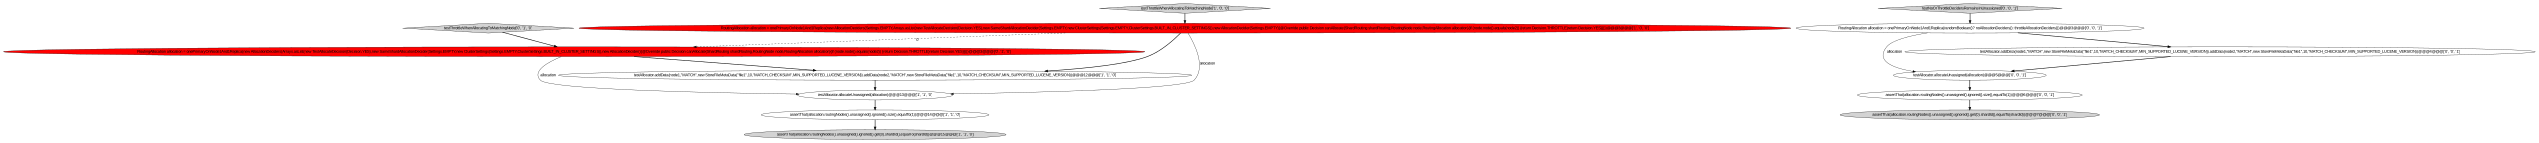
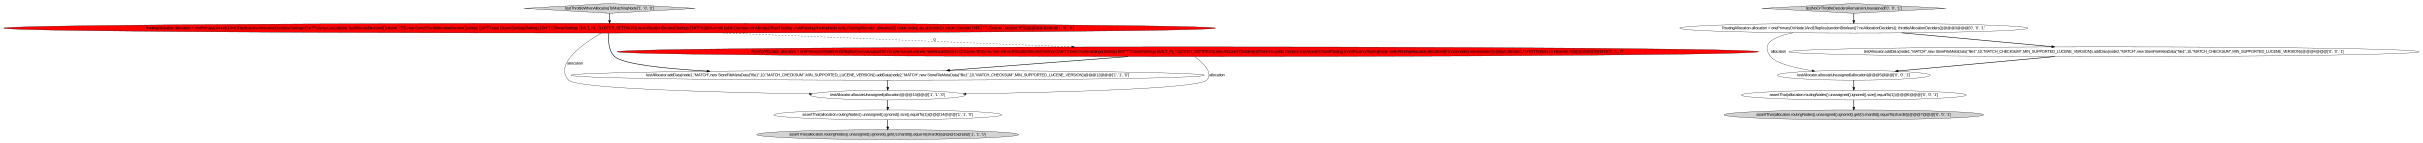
node "testThrottleWhenAllocatingToMatchingNode['0', '1', '0']": removed
